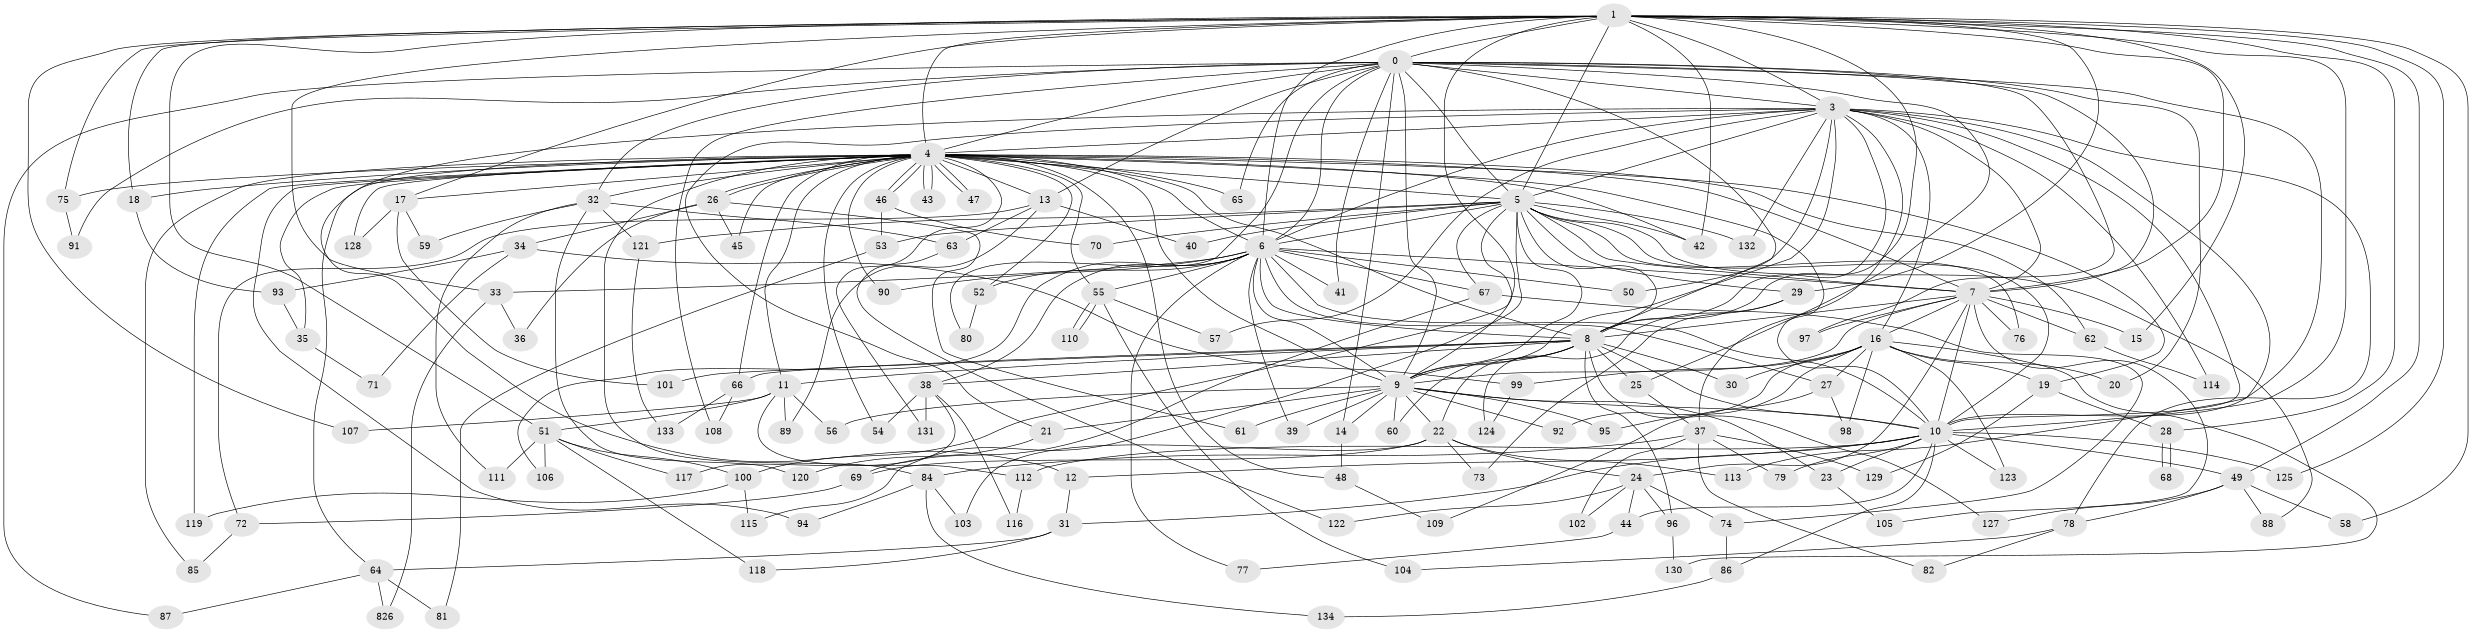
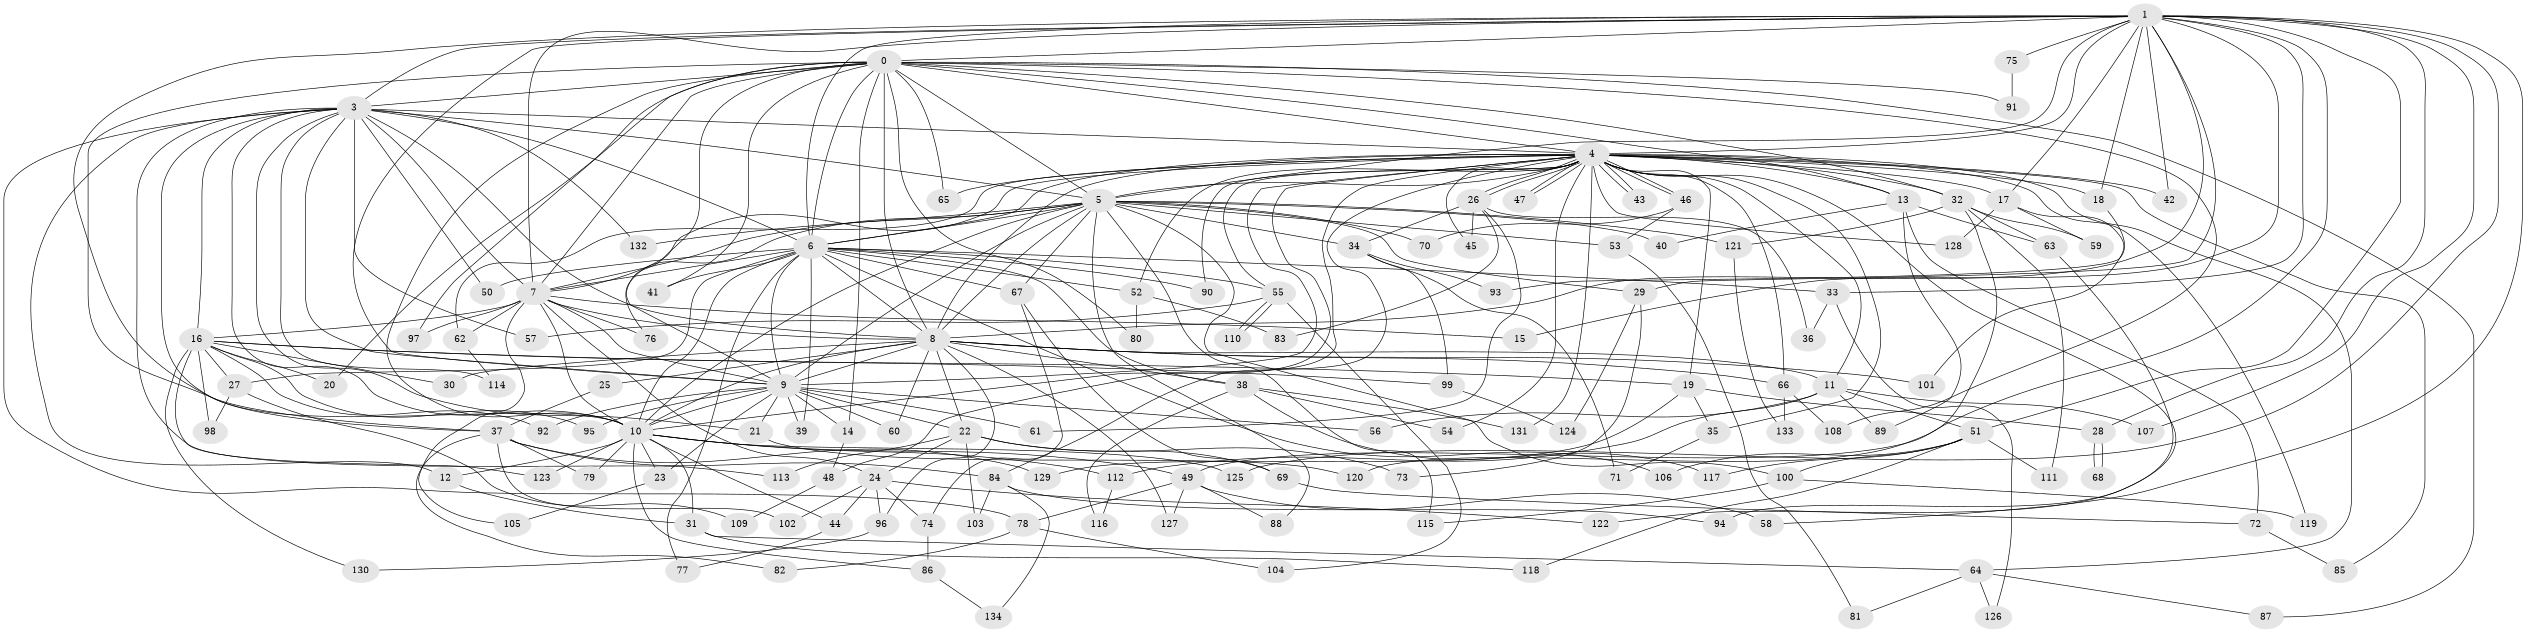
edge "0" -- "25": now "0" -- "37"
edge "4" -- "75": removed
edge "5" -- "42": now "5" -- "34"
edge "93" -- "35": now "19" -- "35"
node "83": added
node "826": label "826" -> "126"
